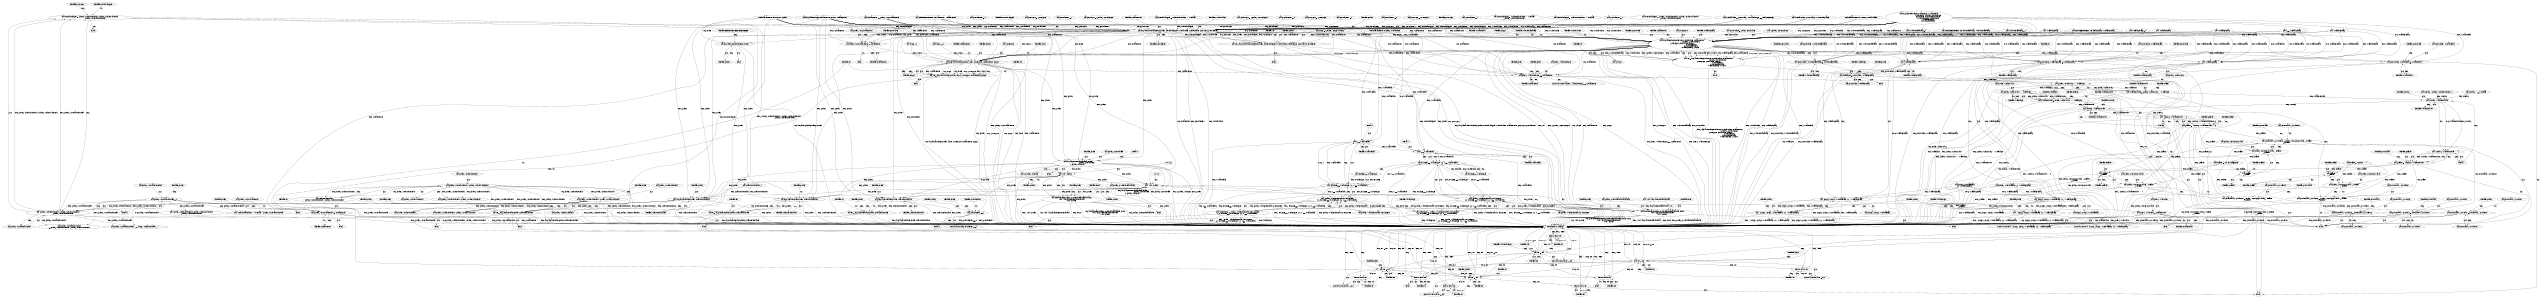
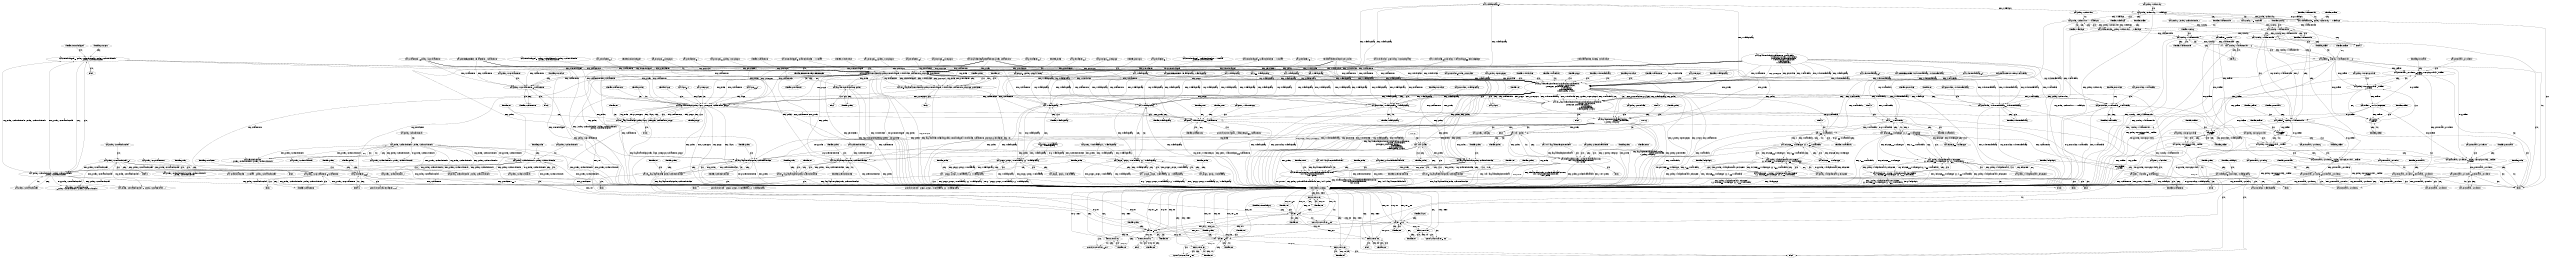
node "(Call,ih264d_decode_gaps_in_frame_num(ps_num, u2_frame_num))": label "(Call,ih264d_decode_gaps_in_frame_num(ps_num, u2_frame_num))" -> "(Call,ih264d_decode_gaps_in_frame_num(ps_dec, u2_frame_num))"
node "(MethodParameterIn,UWORD8 u1_is_idr_buffer)": label "(MethodParameterIn,UWORD8 u1_is_idr_buffer)" -> "(MethodParameterIn,UWORD8 u1_is_idr_slice)"
node "(Call,0 == u1_field_pic_flag)": label "(Call,0 == u1_field_pic_flag)" -> "(Call,0 == u1_field_pic_disp)"
edge "(Call,u1_field_pic = ps_cur_slice->u1_field_pic_flag)" -> "(Call,ps_dec->u2_frm_wd_y << u1_field_pic)": now "(Call,u1_field_pic_flag = 0)" -> "(Call,ps_dec->u2_frm_wd_y << u1_field_pic)"
edge "(Call,y_offset = (u2_mb_y * u4_frame_stride) << 3)" -> "(Call,(u2_mb_y * u4_frame_stride) << 3)": now "(Call,x_offset = u2_mb_x << 4)" -> "(Call,(u2_mb_y * u4_frame_stride) << 3)"
node "(Call,(void *)ih264d_decode_picture_thread)": added
edge "(Call,u2_first_mb_in_slice - 1)" -> "(Call,ih264d_parse_bslice(ps_dec, u2_first_mb_in_slice))": added, label "DDG: u2_first_mb_in_slice"
edge "(Call,(P_SLICE == u1_slice_type) && (0 == u1_nal_ref_idc))" -> "(Call,B_SLICE == u1_slice_type)": now "(Call,(B_SLICE == u1_slice_type) && (0 == u1_nal_ref_idc))" -> "(Call,B_SLICE == u1_slice_type)"
edge "(Call,x_offset *= YUV420SP_FACTOR)" -> "(Call,ps_dec->s_cur_pic.pu1_buf3 + x_offset + y_offset)": now "(Call,x_offset *= YUV420SP_FACTOR)" -> "(Call,y_offset = (u2_mb_y * u4_frame_stride) << 4)"
edge "(Literal,2)" -> "(Call,prev_slice_err == 2)": added, label "AST:"
node "(Identifier,ps_seq)": removed
edge "(Call,u2_first_mb_in_slice - 1)" -> "(Call,ih264d_parse_islice(ps_dec, u2_first_mb_in_slice))": label "DDG: u2_first_mb_in_slice" -> "SLC: u2_first_mb_in_slice"
node "(Call,ps_trns_addr->pu1_mb_v)": removed
edge "(Call,u4_frame_stride = ps_dec->u2_frm_wd_y << u1_field_pic)" -> "(MethodReturn,WORD32)": removed, label "DDG: ps_dec->u2_frm_wd_y << u1_field_pic"
